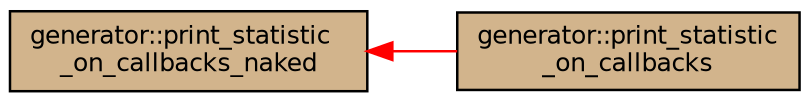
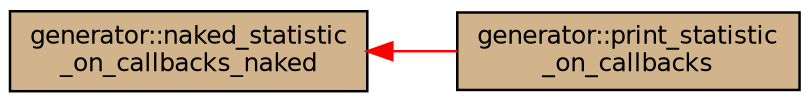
node "generator::print_statistic _on_callbacks_naked": label "generator::print_statistic _on_callbacks_naked" -> "generator::naked_statistic _on_callbacks_naked"
